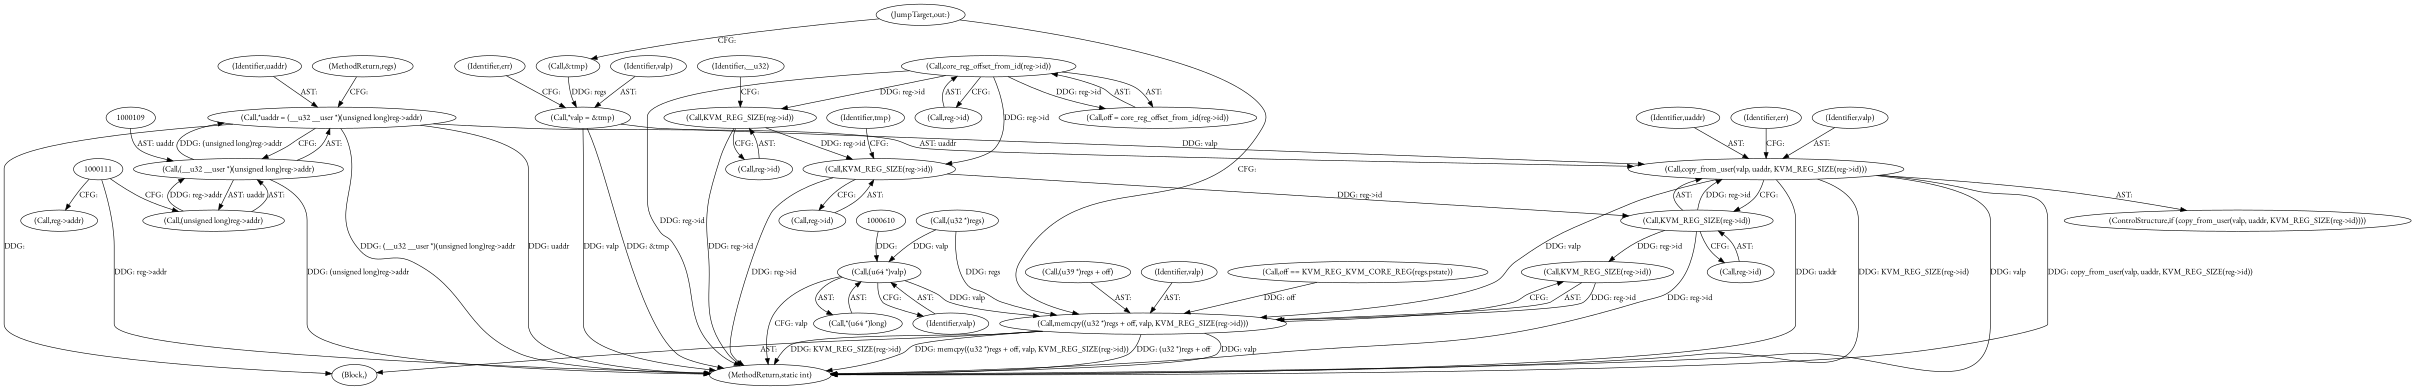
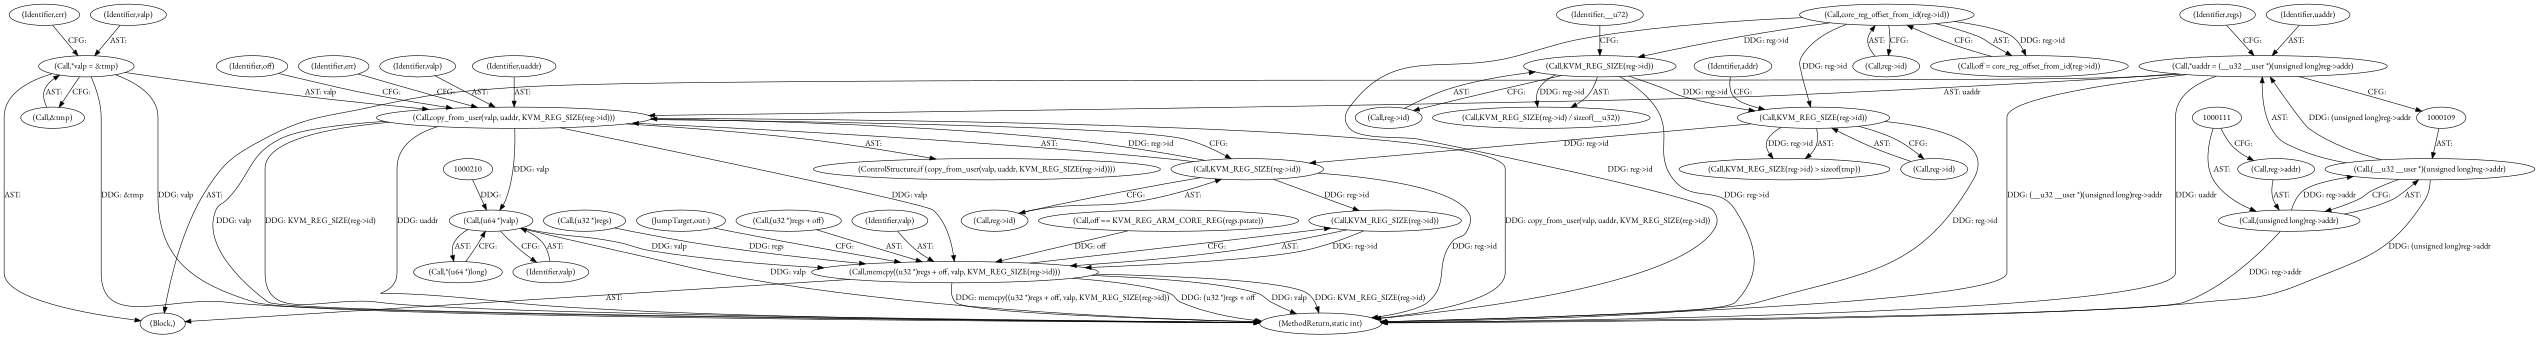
edge "(JumpTarget,out:)" -> "(Call,&tmp)": now "(Call,*valp = &tmp)" -> "(Call,&tmp)"
node "(Identifier,off)": added
node "(MethodReturn,regs)": label "(MethodReturn,regs)" -> "(Identifier,regs)"
node "(Identifier,__u32)": label "(Identifier,__u32)" -> "(Identifier,__u72)"
edge "(Call,&tmp)" -> "(Call,*valp = &tmp)": label "DDG: regs" -> "AST: "
edge "(Call,off = core_reg_offset_from_id(reg->id))" -> "(Call,core_reg_offset_from_id(reg->id))": label "AST: " -> "CFG: "
node "(Identifier,tmp)": label "(Identifier,tmp)" -> "(Identifier,addr)"
node "(Call,KVM_REG_SIZE(reg->id) / sizeof(__u32))": added
edge "1000109" -> "(Call,(__u32 __user *)(unsigned long)reg->addr)": label "AST: uaddr" -> "AST: "
edge "(Call,*uaddr = (__u32 __user *)(unsigned long)reg->addr)" -> "(Call,(__u32 __user *)(unsigned long)reg->addr)": now "(Call,*uaddr = (__u32 __user *)(unsigned long)reg->addr)" -> "1000109"
edge "(Call,*valp = &tmp)" -> "(Call,copy_from_user(valp, uaddr, KVM_REG_SIZE(reg->id)))": label "DDG: valp" -> "AST: valp"
node "(Call,KVM_REG_SIZE(reg->id) > sizeof(tmp))": added
edge "(Call,reg->addr)" -> "(Call,(unsigned long)reg->addr)": added, label "AST:"
edge "1000111" -> "(Call,(unsigned long)reg->addr)": label "CFG: " -> "AST: "
edge "(Call,(__u32 __user *)(unsigned long)reg->addr)" -> "(Call,(unsigned long)reg->addr)": label "AST: uaddr" -> "CFG: "
node "1000610": label "1000610" -> "1000210"
edge "(Call,*valp = &tmp)" -> "(Block,)": added, label "AST:"
edge "(Call,(u32 *)regs)" -> "(Call,(u64 *)valp)": now "(Call,copy_from_user(valp, uaddr, KVM_REG_SIZE(reg->id)))" -> "(Call,(u64 *)valp)"
edge "(Call,*uaddr = (__u32 __user *)(unsigned long)reg->addr)" -> "(Block,)": label "DDG: " -> "AST: "
node "(Call,(u39 *)regs + off)": label "(Call,(u39 *)regs + off)" -> "(Call,(u32 *)regs + off)"
node "(Call,off == KVM_REG_KVM_CORE_REG(regs.pstate))": label "(Call,off == KVM_REG_KVM_CORE_REG(regs.pstate))" -> "(Call,off == KVM_REG_ARM_CORE_REG(regs.pstate))"
edge "(Call,*(u64 *)long)" -> "(Call,(u64 *)valp)": label "AST: " -> "CFG: "
edge "(Call,(u64 *)valp)" -> "(MethodReturn,static int)": label "CFG: valp" -> "DDG: valp"
edge "1000111" -> "(MethodReturn,static int)": now "(Call,(unsigned long)reg->addr)" -> "(MethodReturn,static int)"
